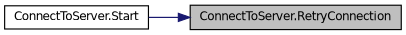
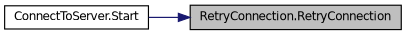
node "ConnectToServer.RetryConnection": label "ConnectToServer.RetryConnection" -> "RetryConnection.RetryConnection"
